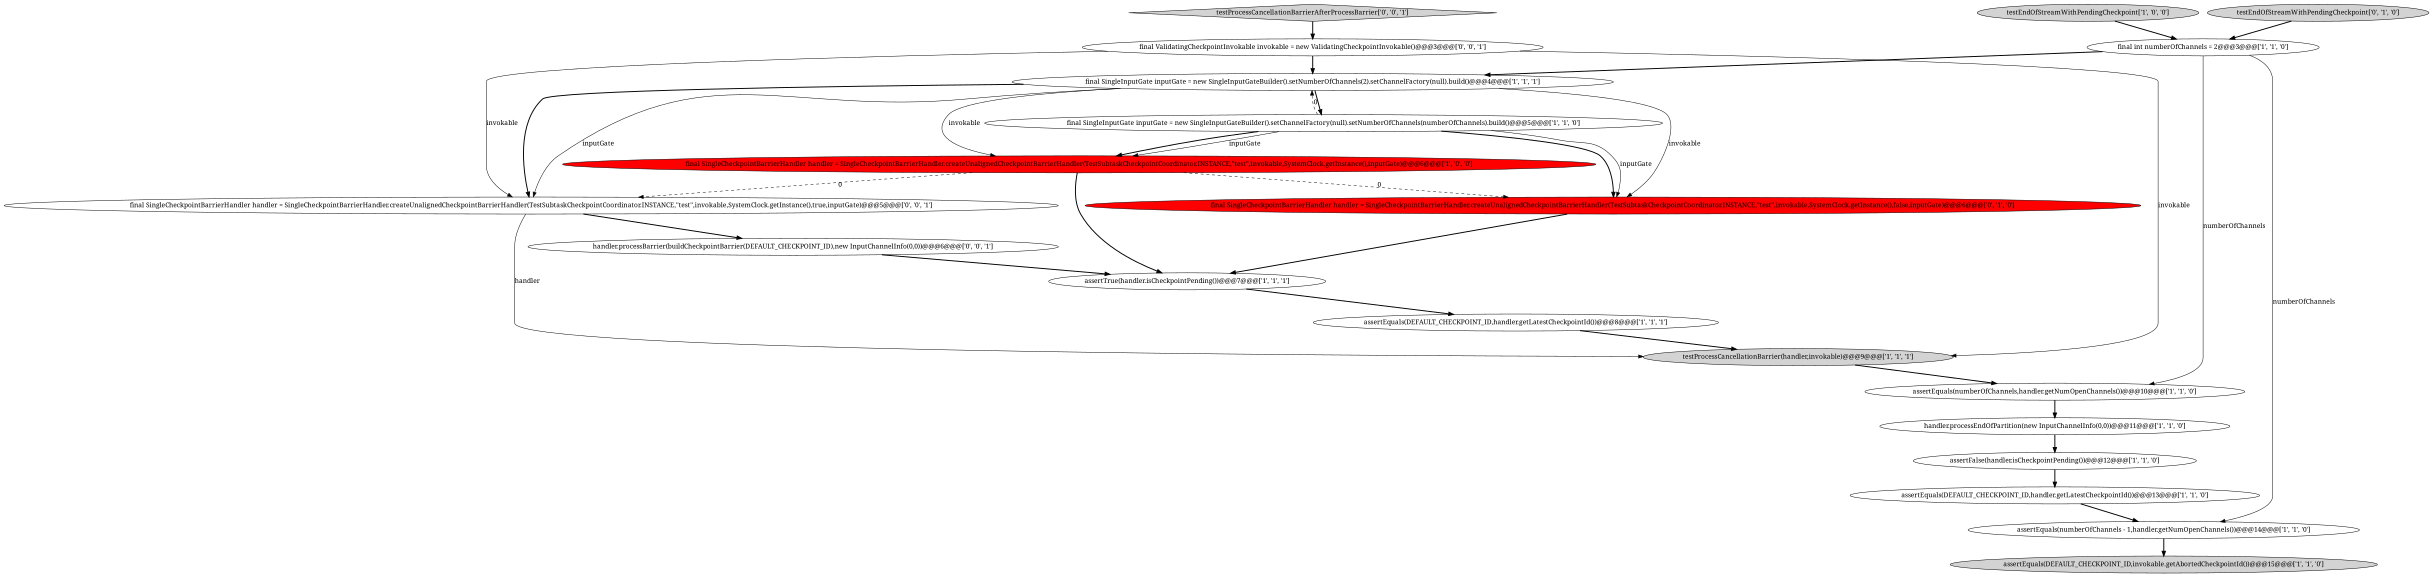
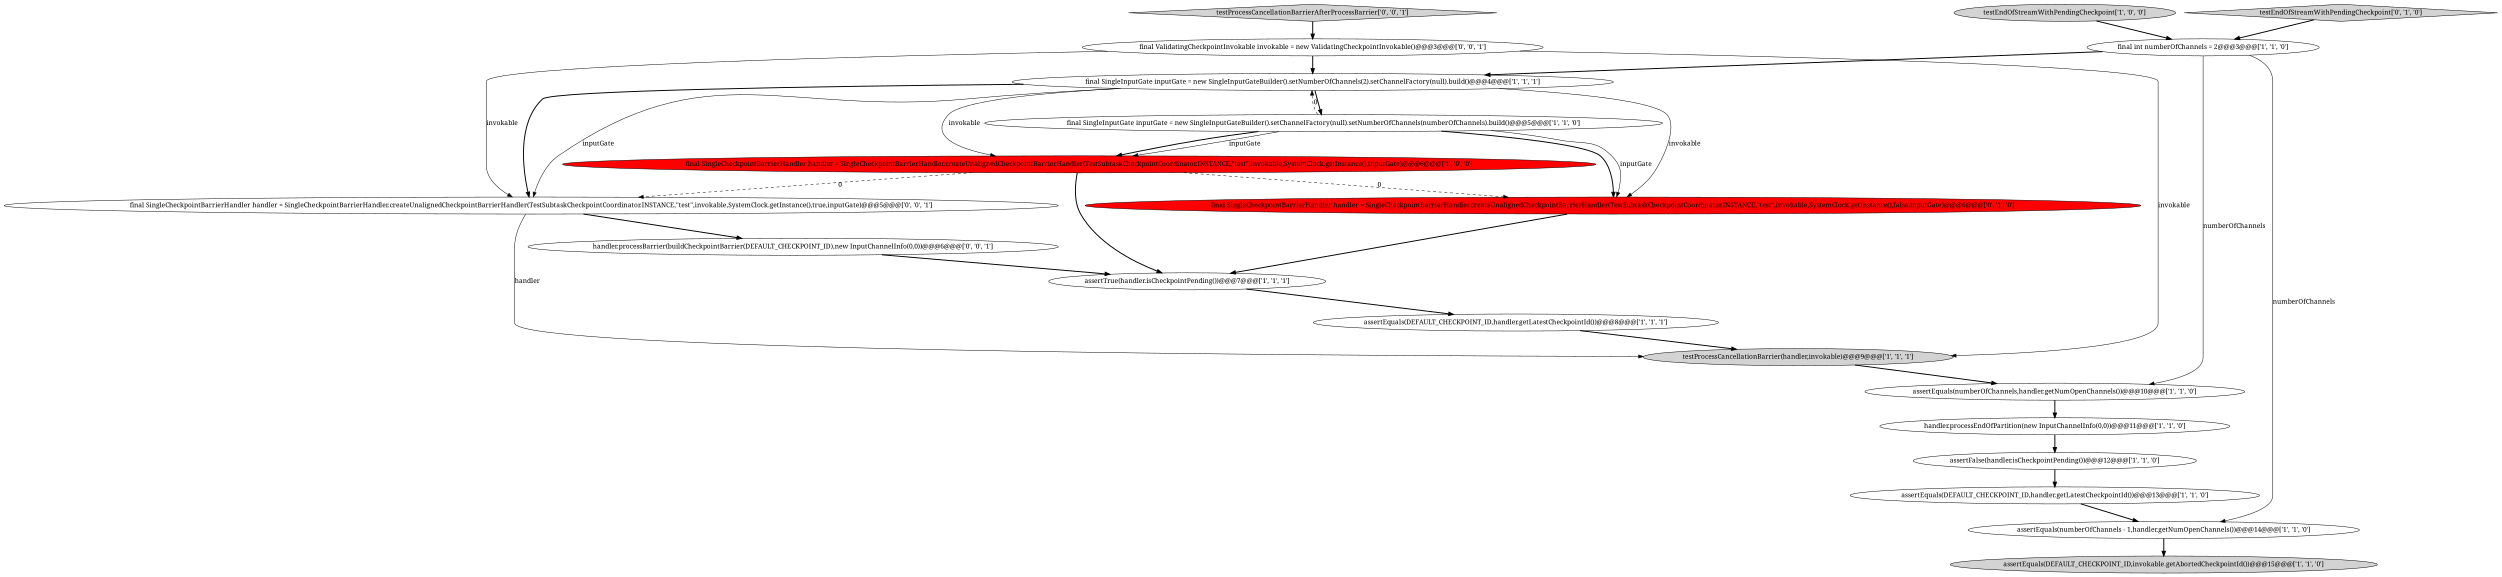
node "testEndOfStreamWithPendingCheckpoint['0', '1', '0']": shape ellipse -> diamond
